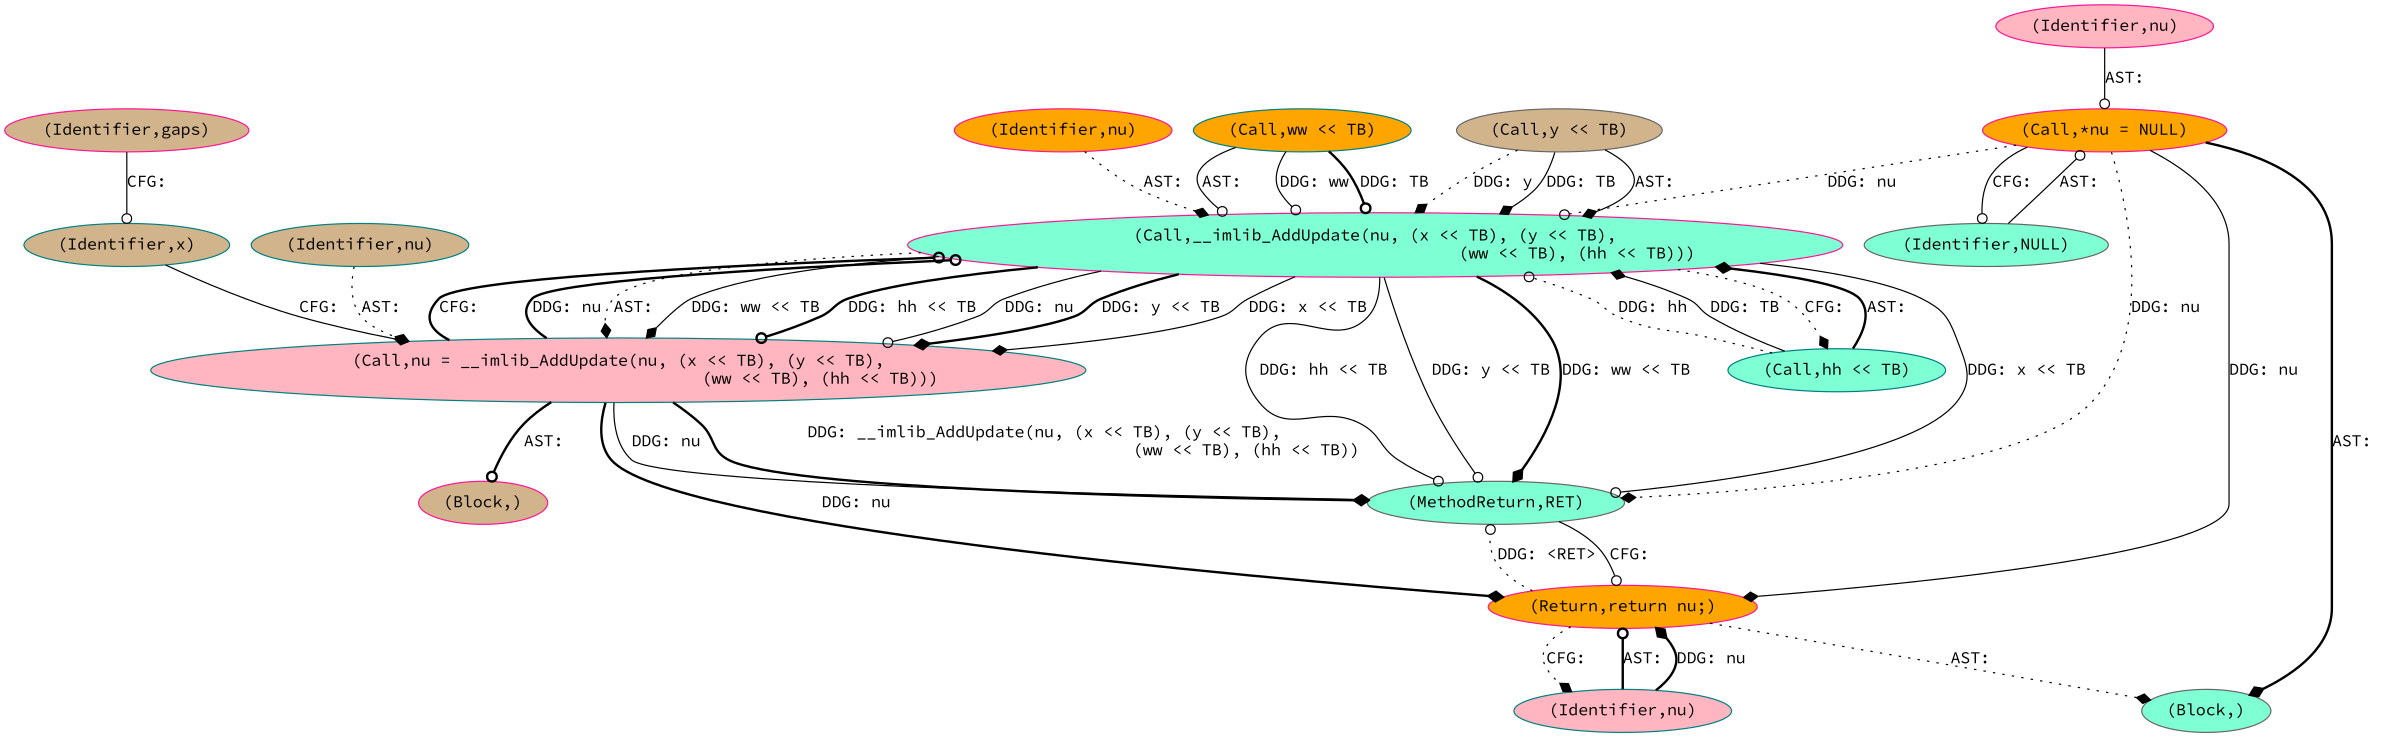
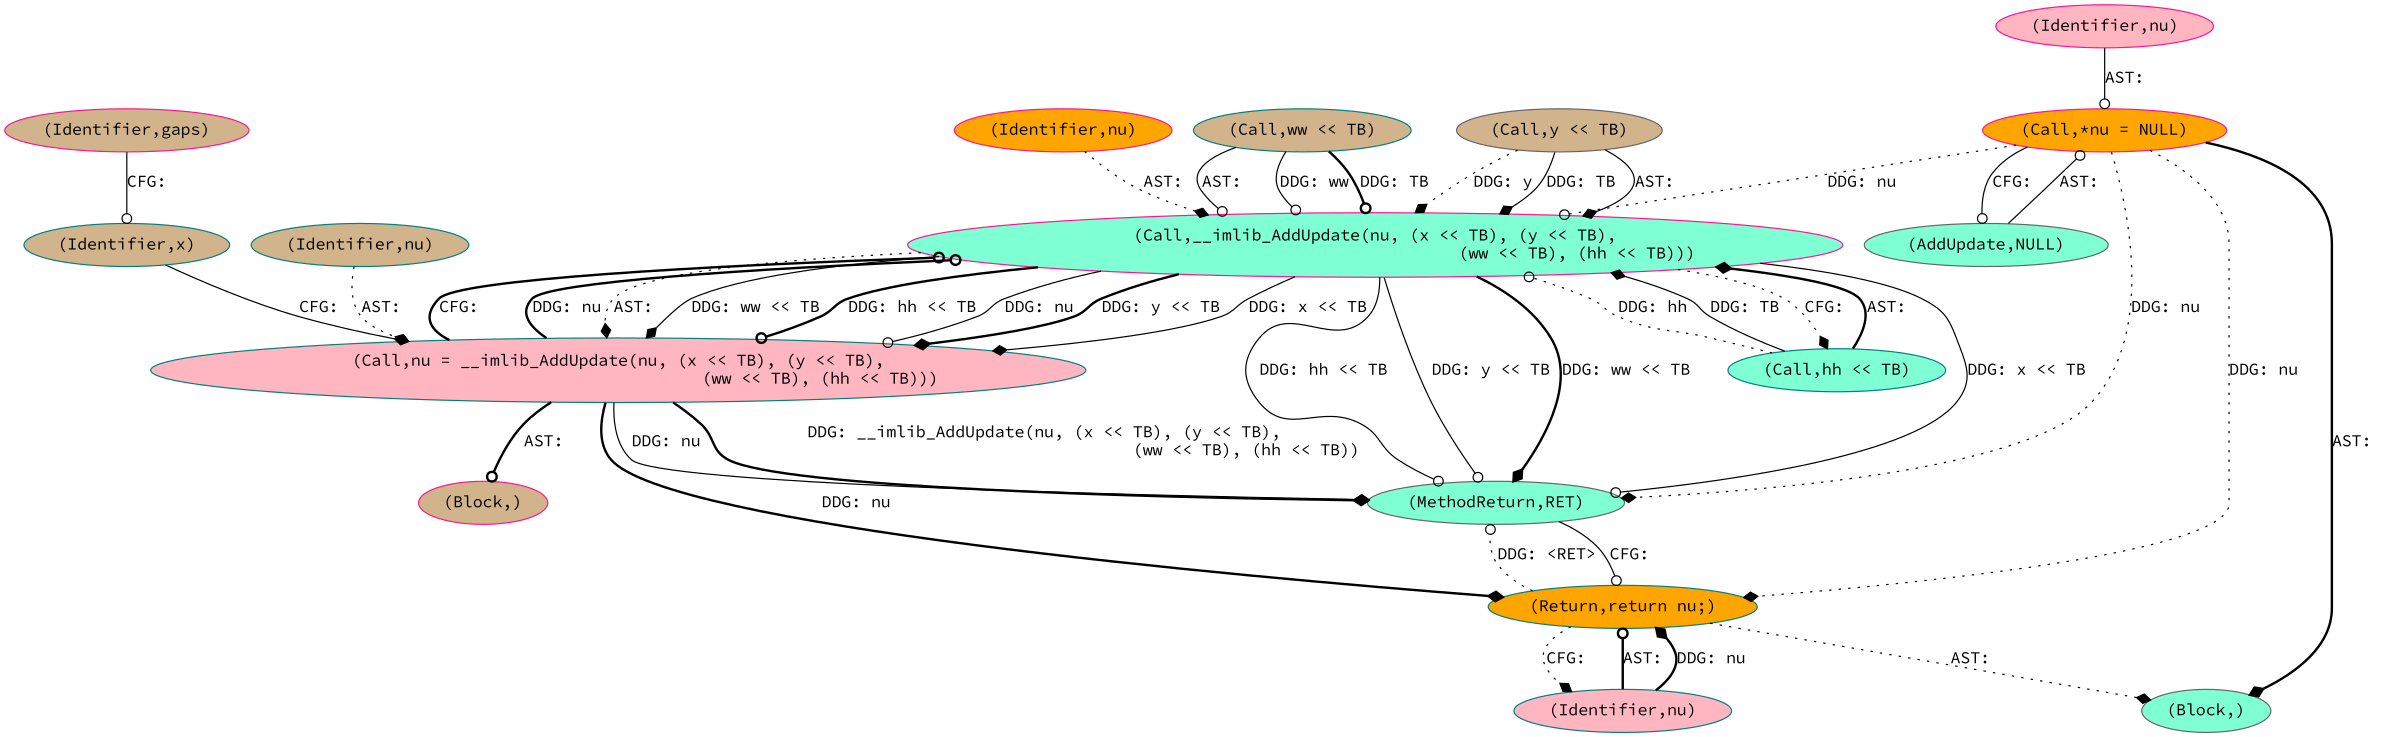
node "(Call,ww << TB)": fillcolor orange -> tan
node "(Identifier,NULL)": label "(Identifier,NULL)" -> "(AddUpdate,NULL)"
edge "(Call,*nu = NULL)" -> "(Return,return nu;)": style solid -> dotted
node "(Return,return nu;)": color deeppink -> teal
